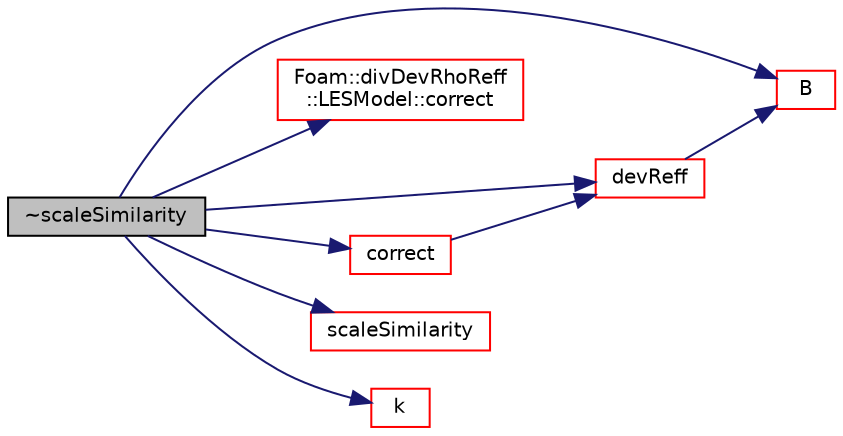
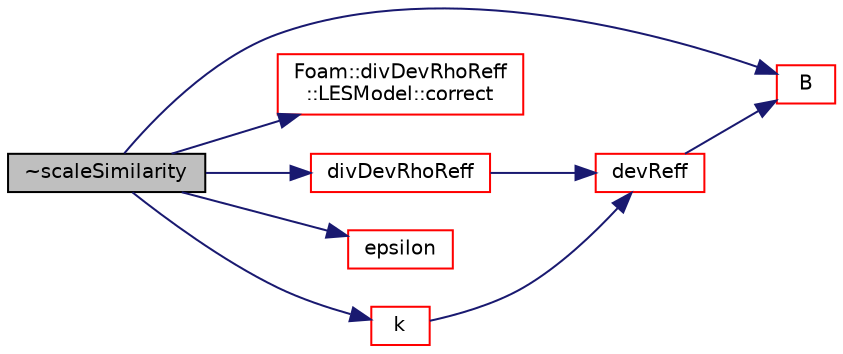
edge "~scaleSimilarity" -> "devReff": now "k" -> "devReff"
node "correct": label "correct" -> "divDevRhoReff"
node "scaleSimilarity": label "scaleSimilarity" -> "epsilon"
